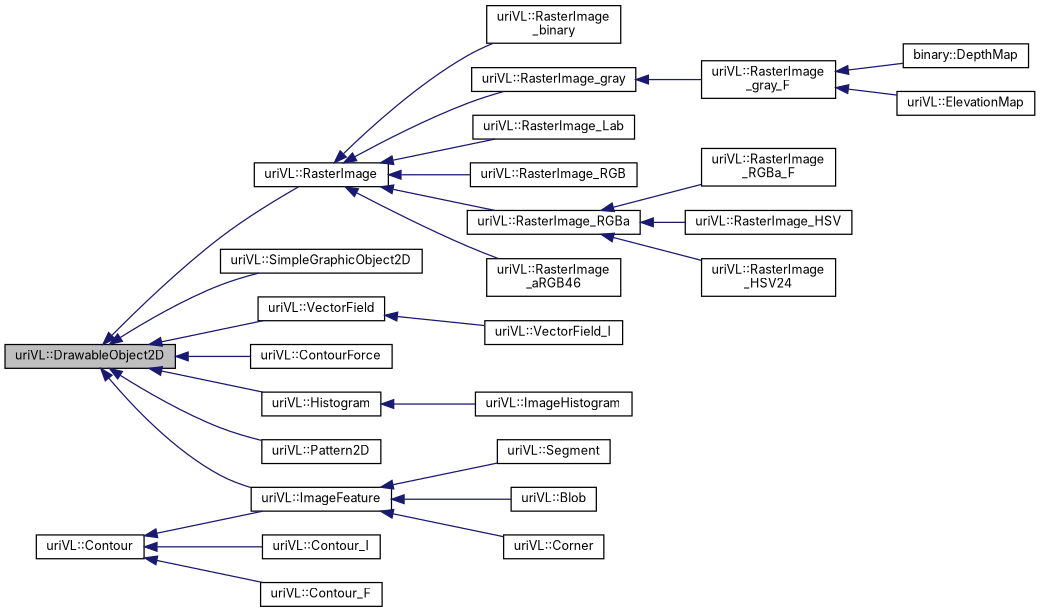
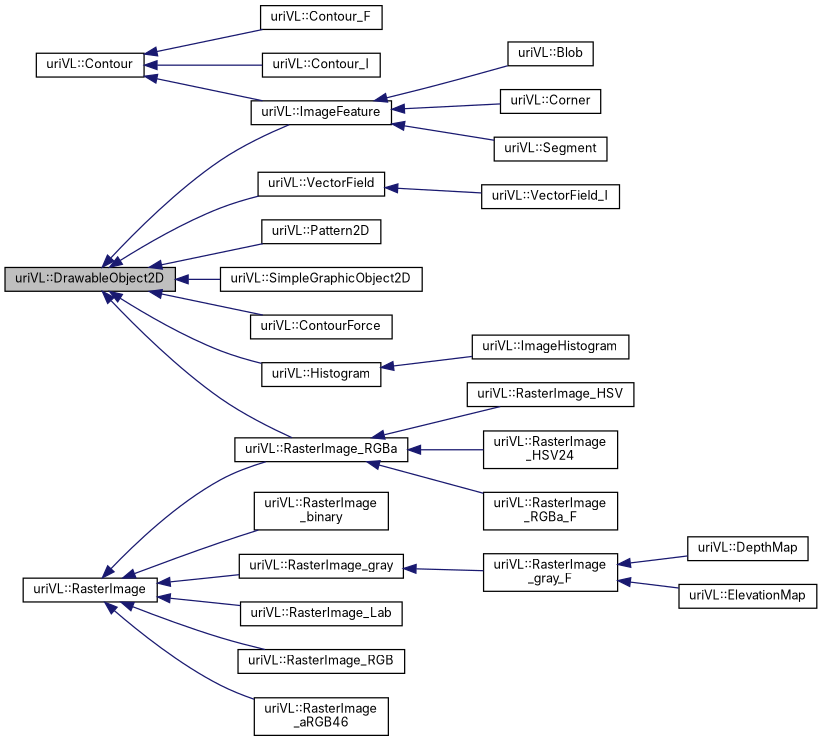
node "binary::DepthMap": label "binary::DepthMap" -> "uriVL::DepthMap"
edge "uriVL::RasterImage" -> "uriVL::DrawableObject2D": now "uriVL::RasterImage_RGBa" -> "uriVL::DrawableObject2D"
